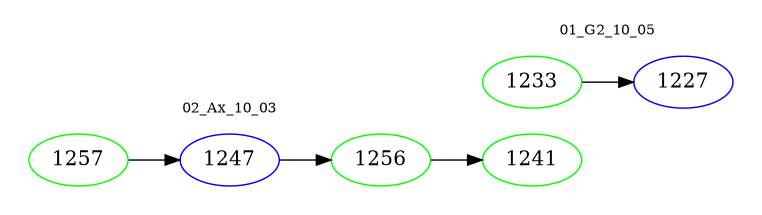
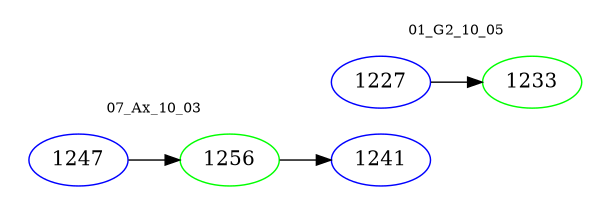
edge "1233" -> "1227": reversed
cluster "02_Ax_10_03": label "02_Ax_10_03" -> "07_Ax_10_03"
node "1257": removed
node "1241": color green -> blue
